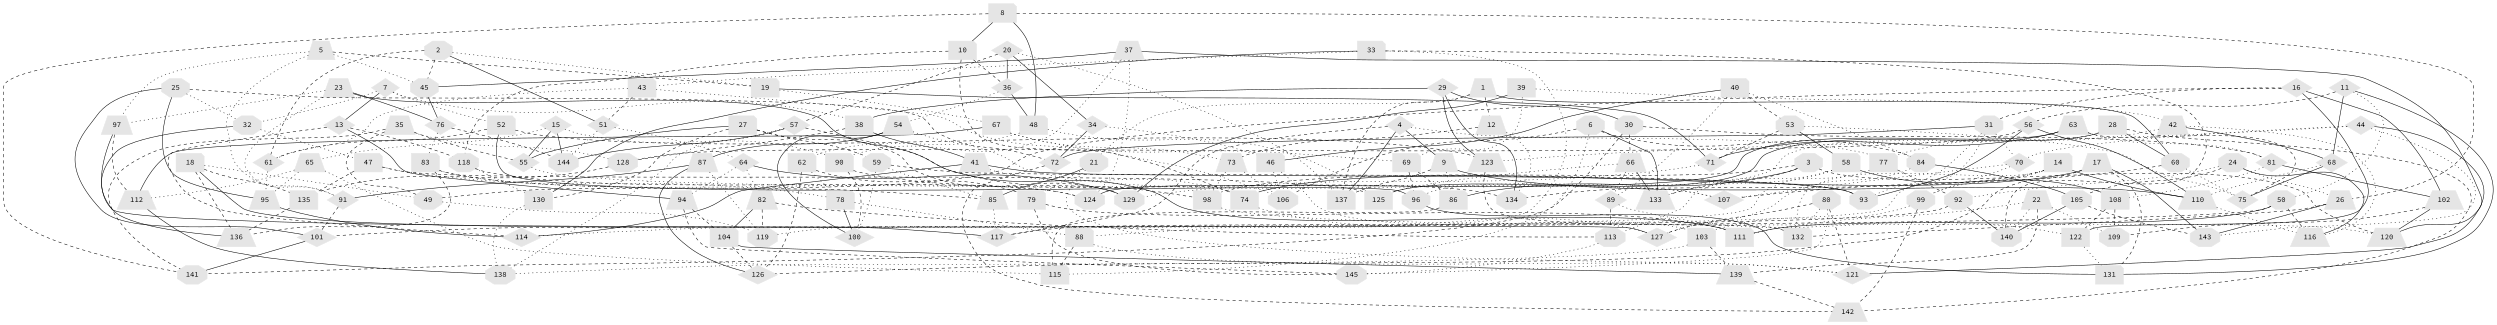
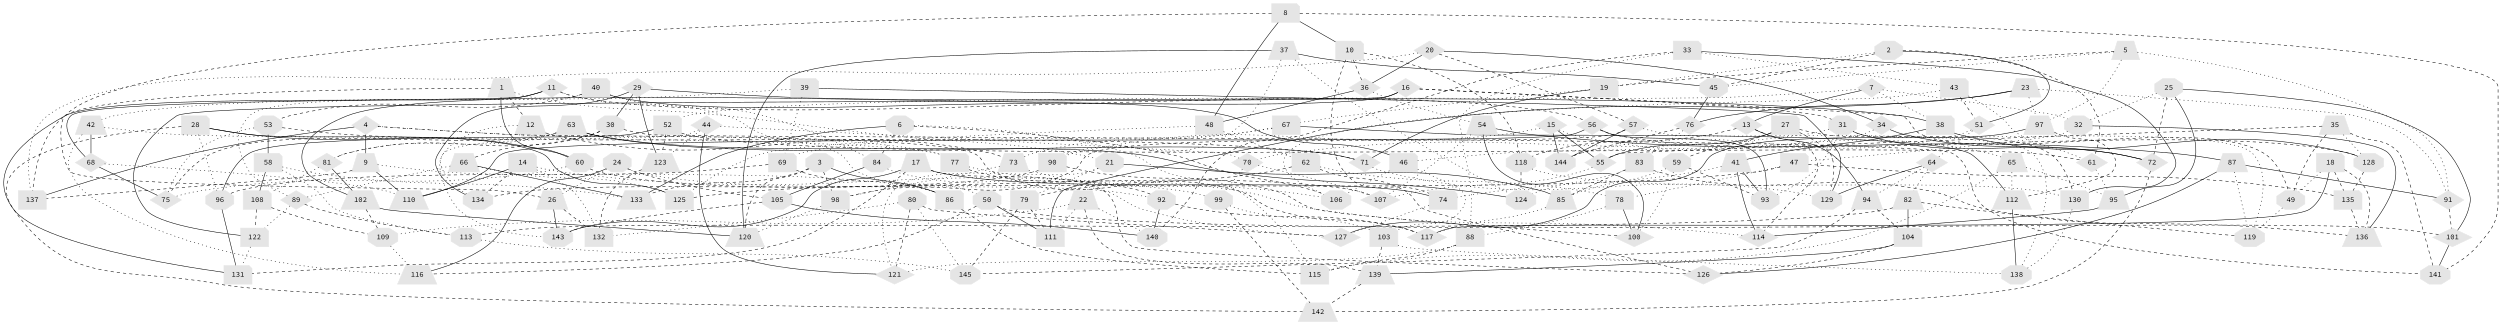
edge "38" -- "128": style dashed -> solid
edge "110" -- "116": now "109" -- "116"
